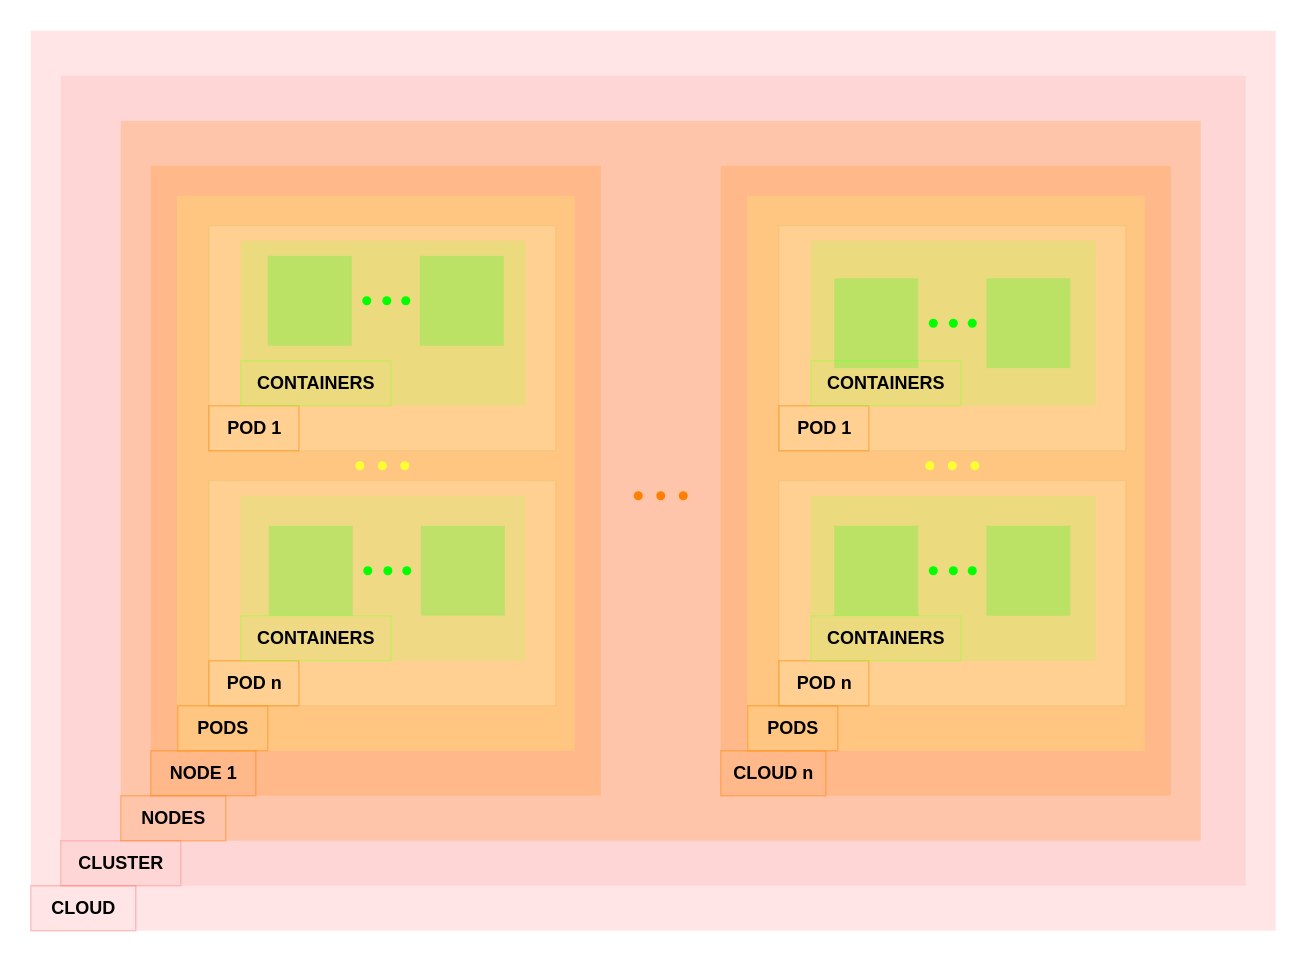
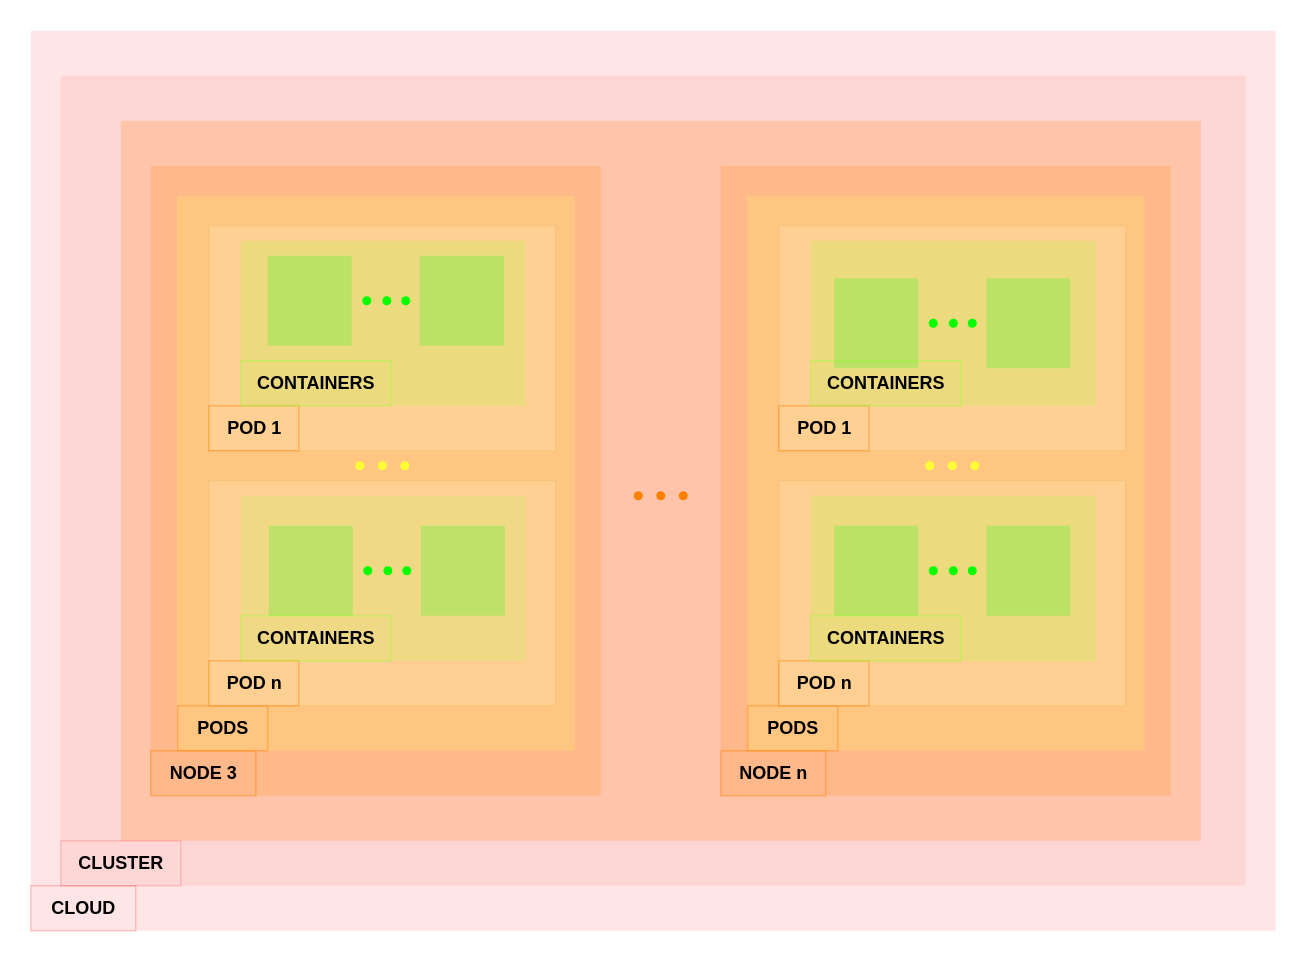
node "NODE 1": label "NODE 1" -> "NODE 3"
node "CLOUD n": label "CLOUD n" -> "NODE n"
node "NODES": removed
